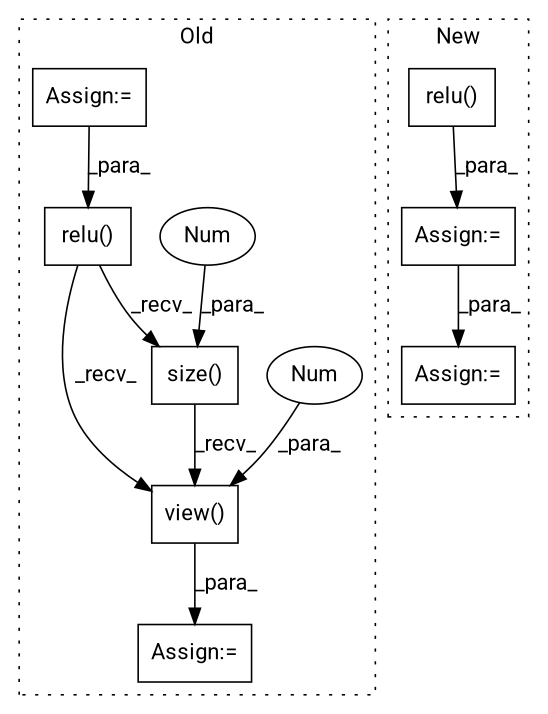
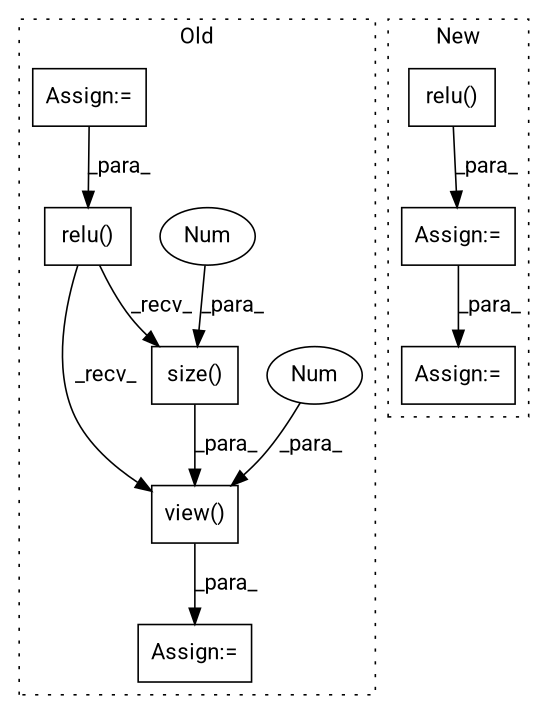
edge "size()" -> "view()": label "_recv_" -> "_para_"
